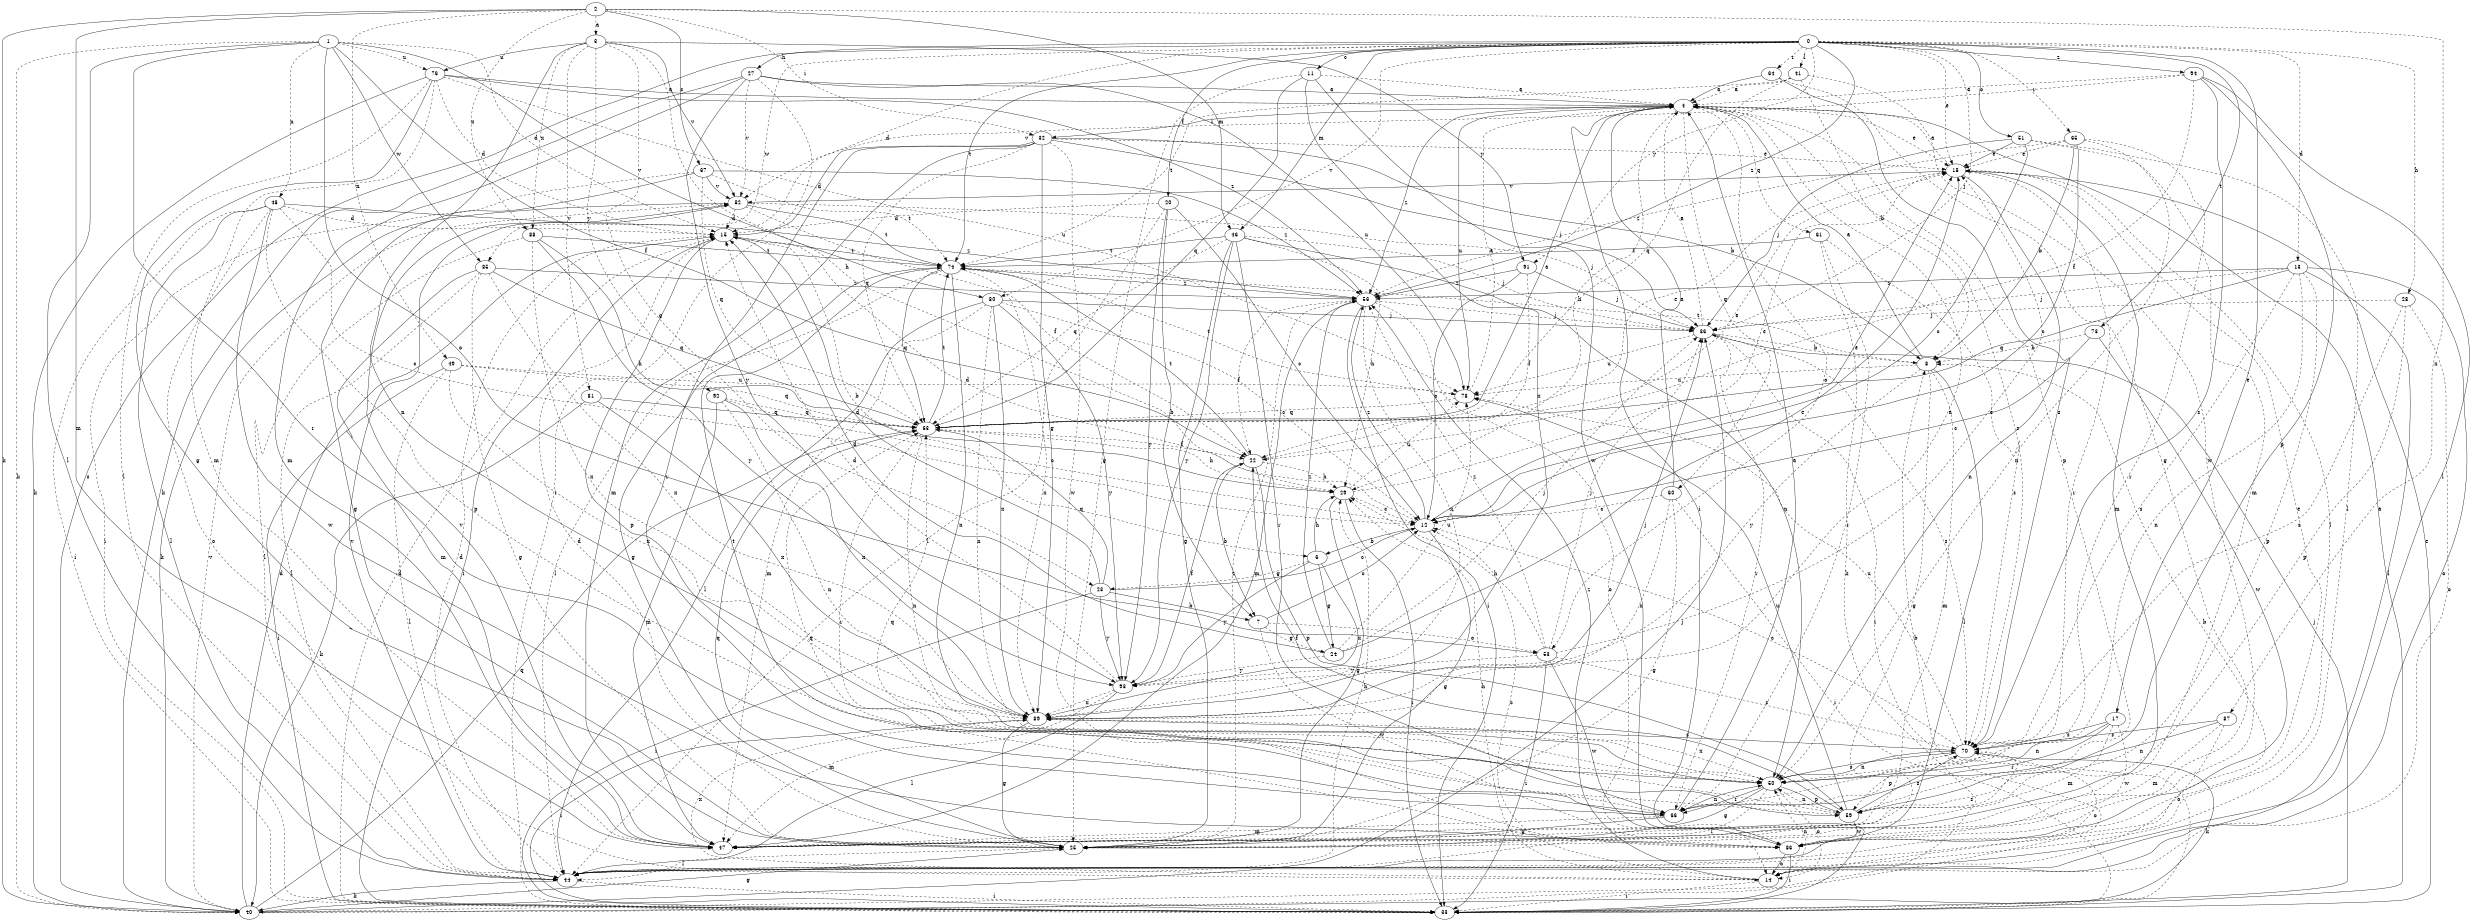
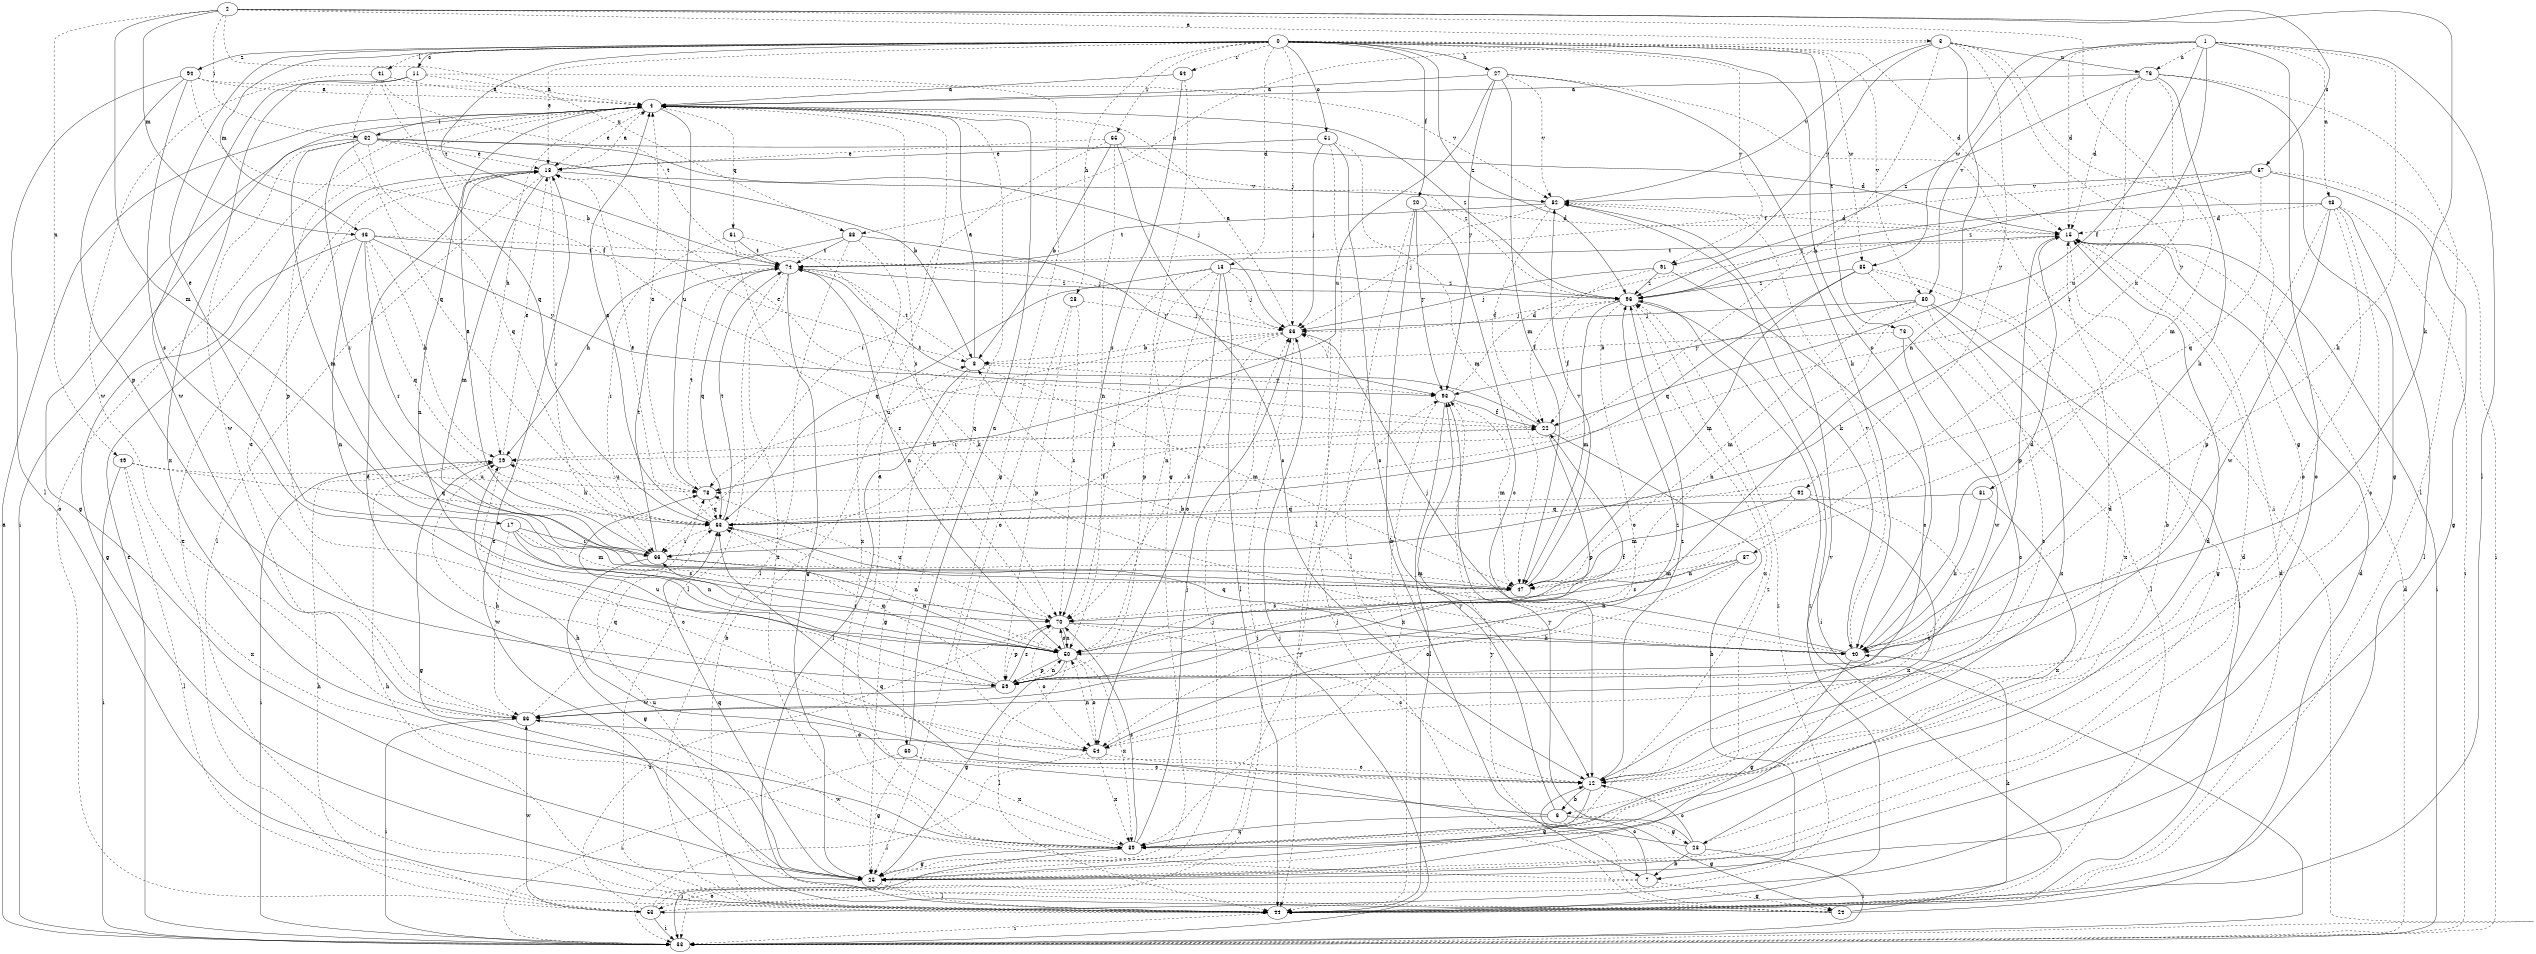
node "56": label "56" -> "96"
edge "8" -> "78": removed, label "u"
edge "32" -> "89": now "32" -> "25"
node "14": label "14" -> "54"
edge "40" -> "70": reversed
